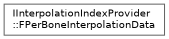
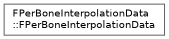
node "IInterpolationIndexProvider ::FPerBoneInterpolationData": label "IInterpolationIndexProvider ::FPerBoneInterpolationData" -> "FPerBoneInterpolationData ::FPerBoneInterpolationData"
